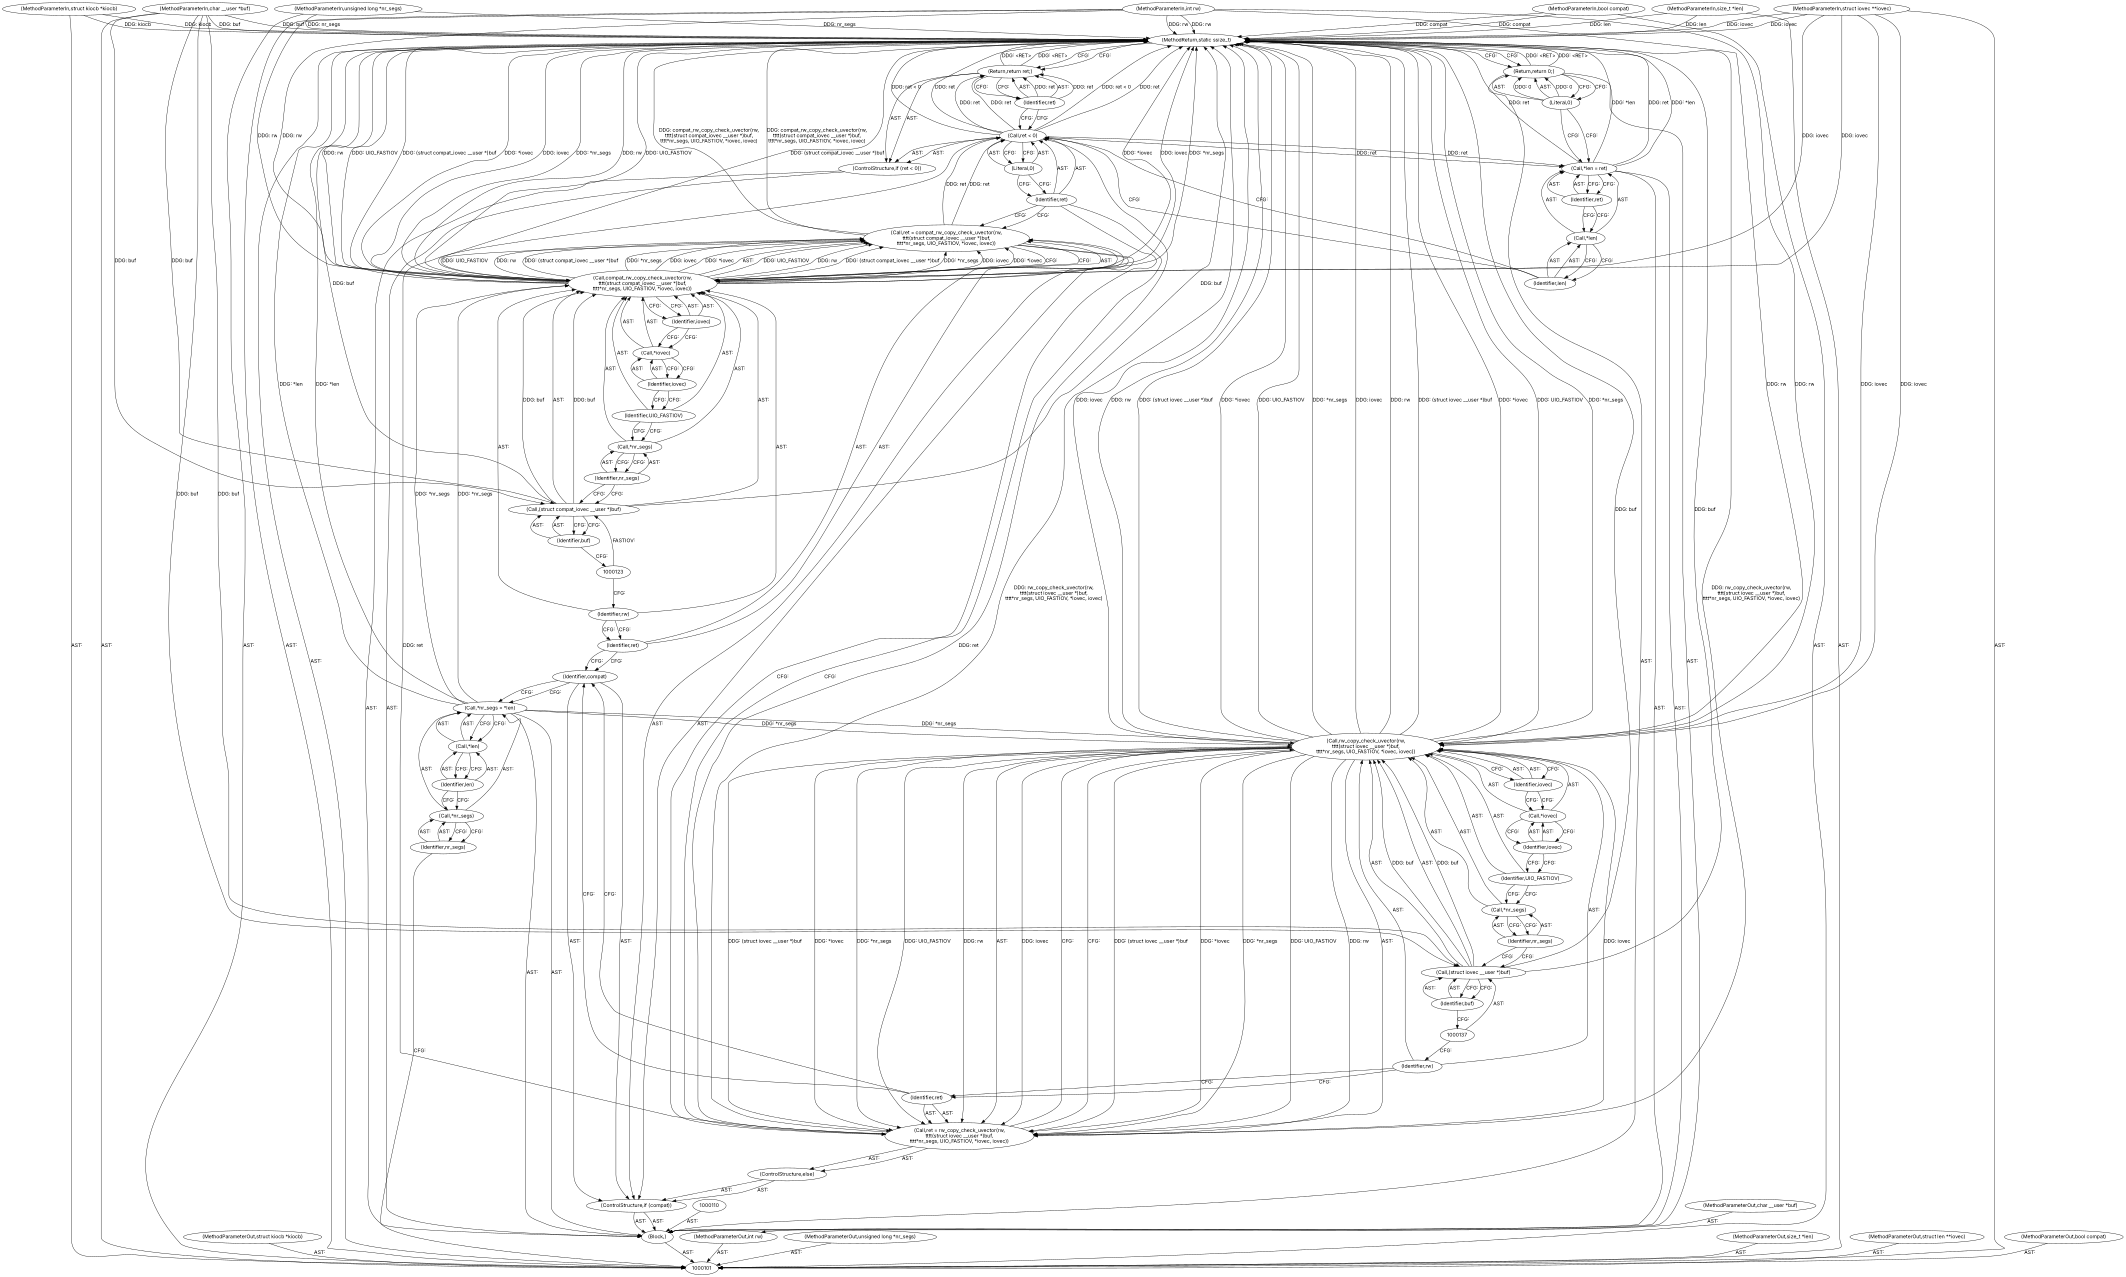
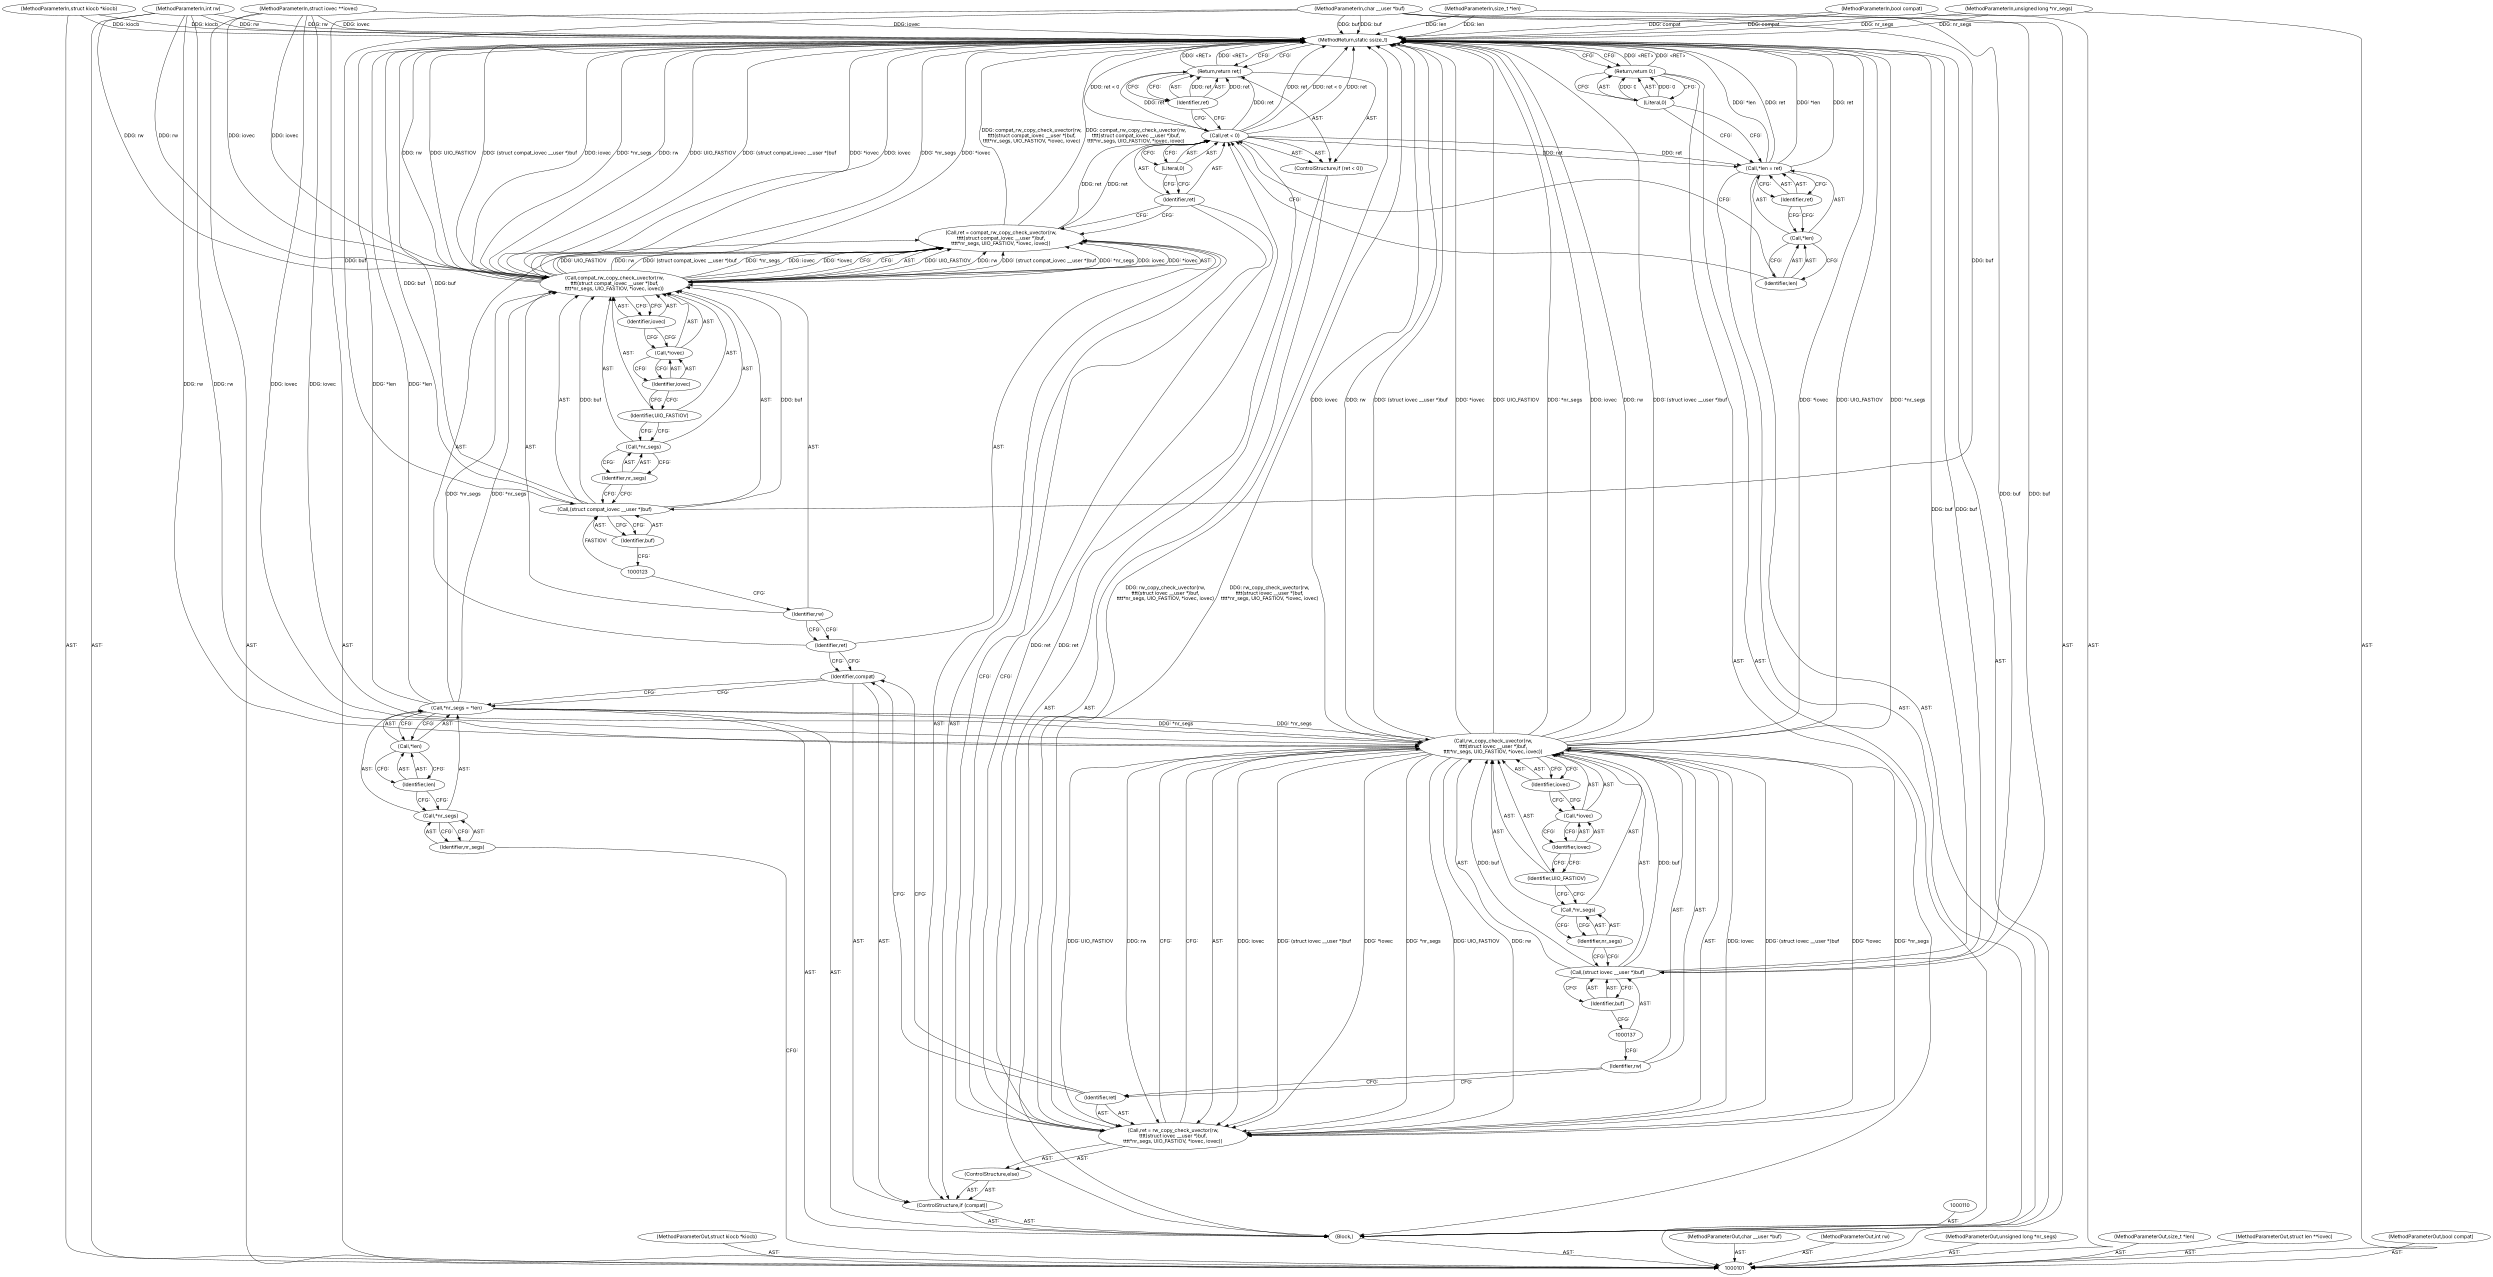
edge "(MethodParameterOut,char __user *buf)" -> "(MethodParameterOut,int rw)": now "(MethodParameterOut,char __user *buf)" -> "1000101"
